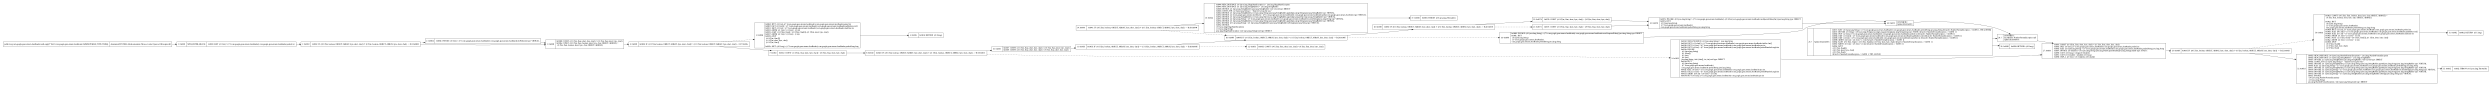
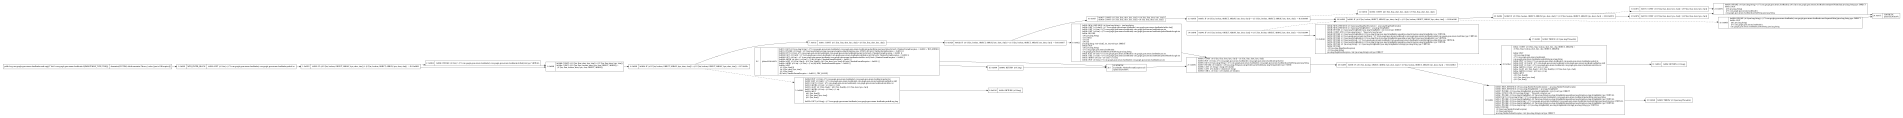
edge "24: 0x007c" -> "28: ?": now "26: 0x0090" -> "28: ?"
